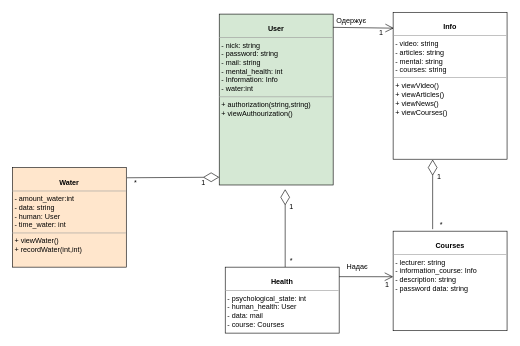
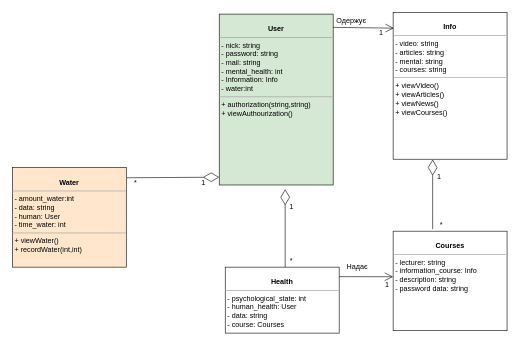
node "Health - psychological_state: int - human_health: User - data: mail - course: Courses": label "Health - psychological_state: int - human_health: User - data: mail - course: Courses" -> "Health - psychological_state: int - human_health: User - data: string - course: Courses"
